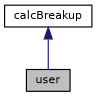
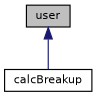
edge "user" -> "calcBreakup": reversed
